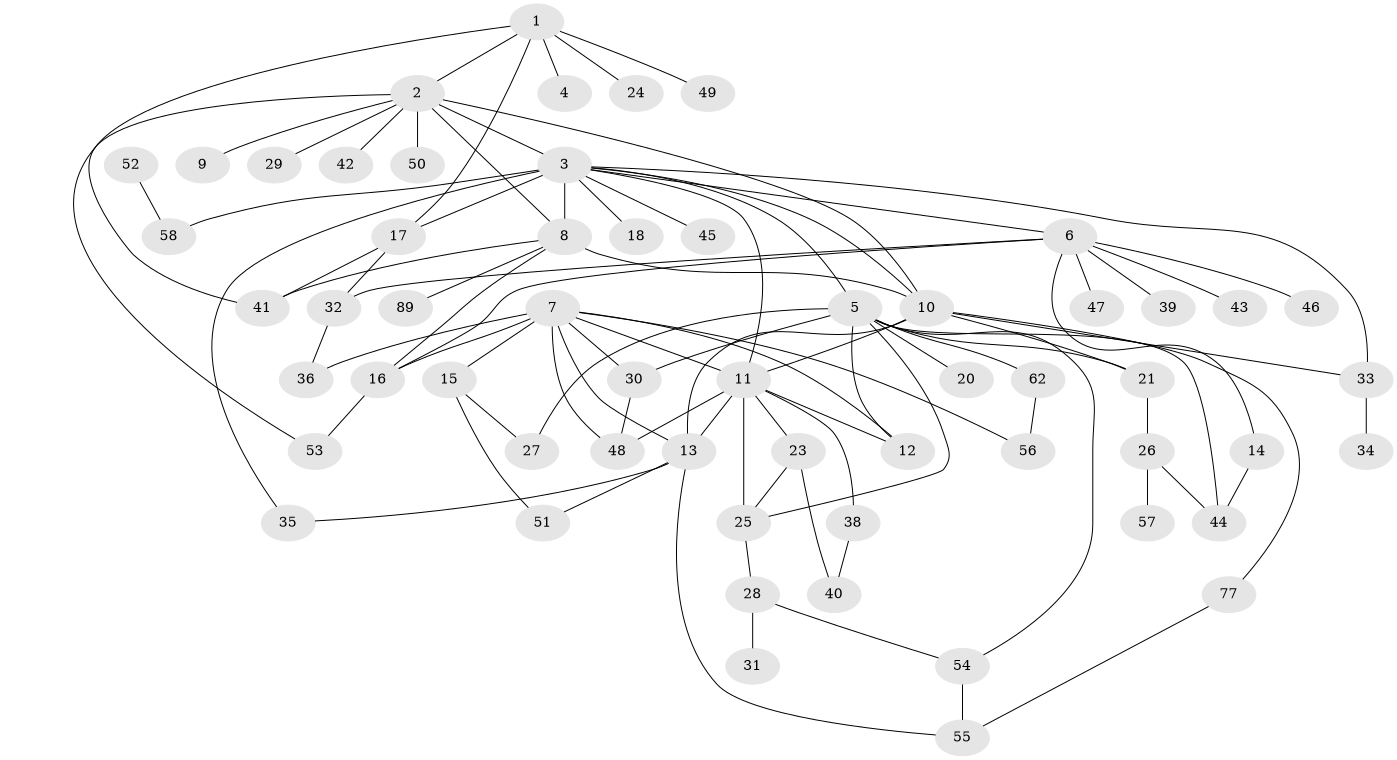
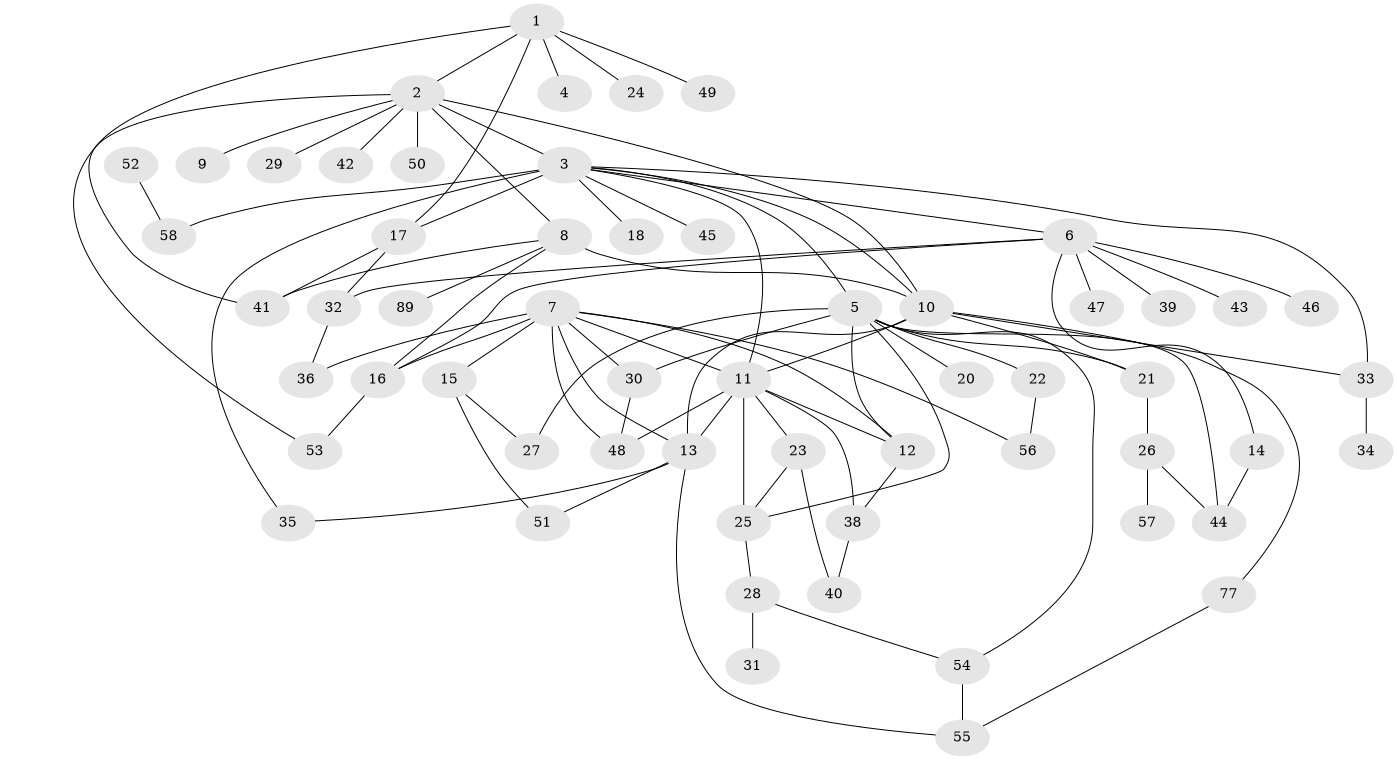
edge "3" -- "8": removed
node "62": label "62" -> "22"
edge "12" -- "38": added
